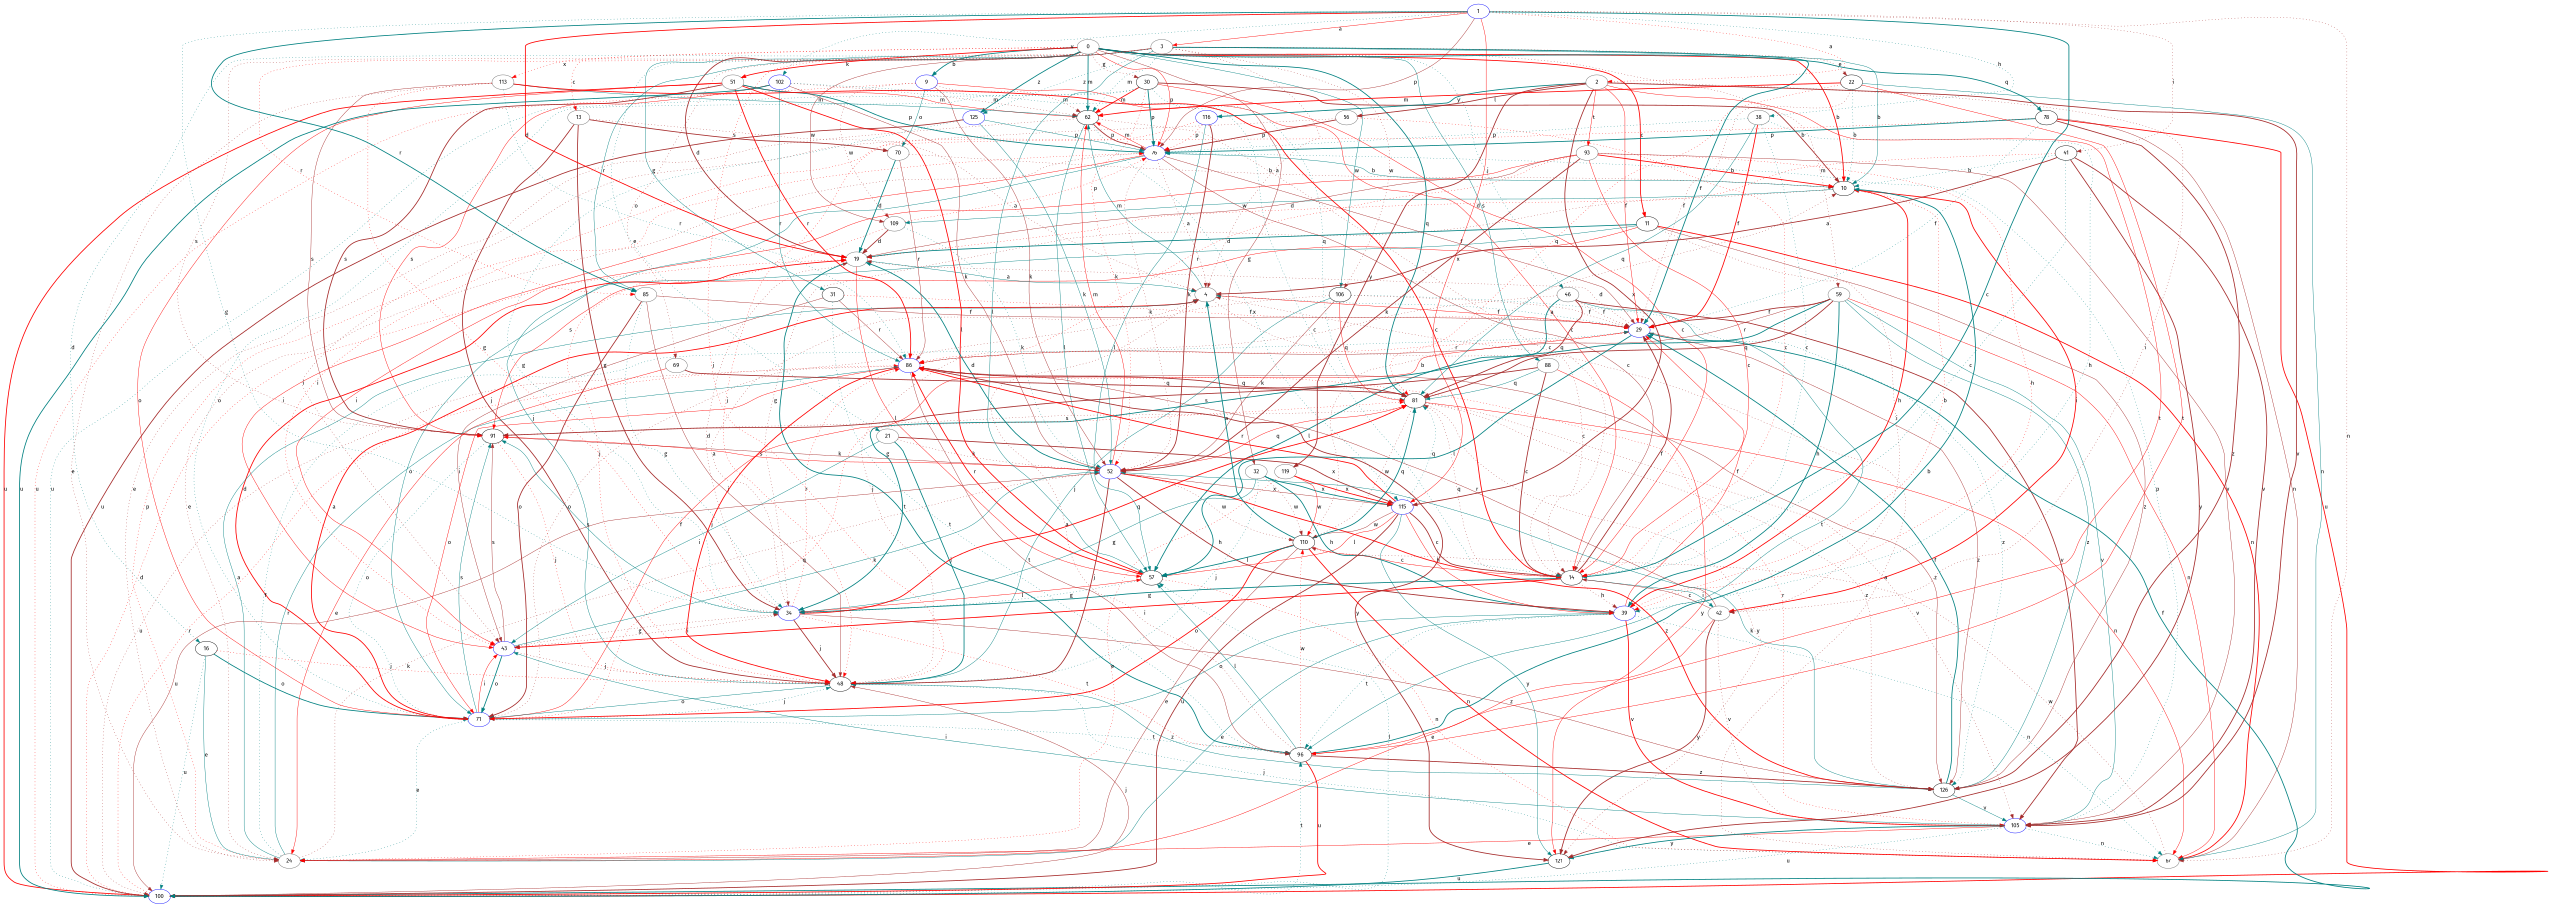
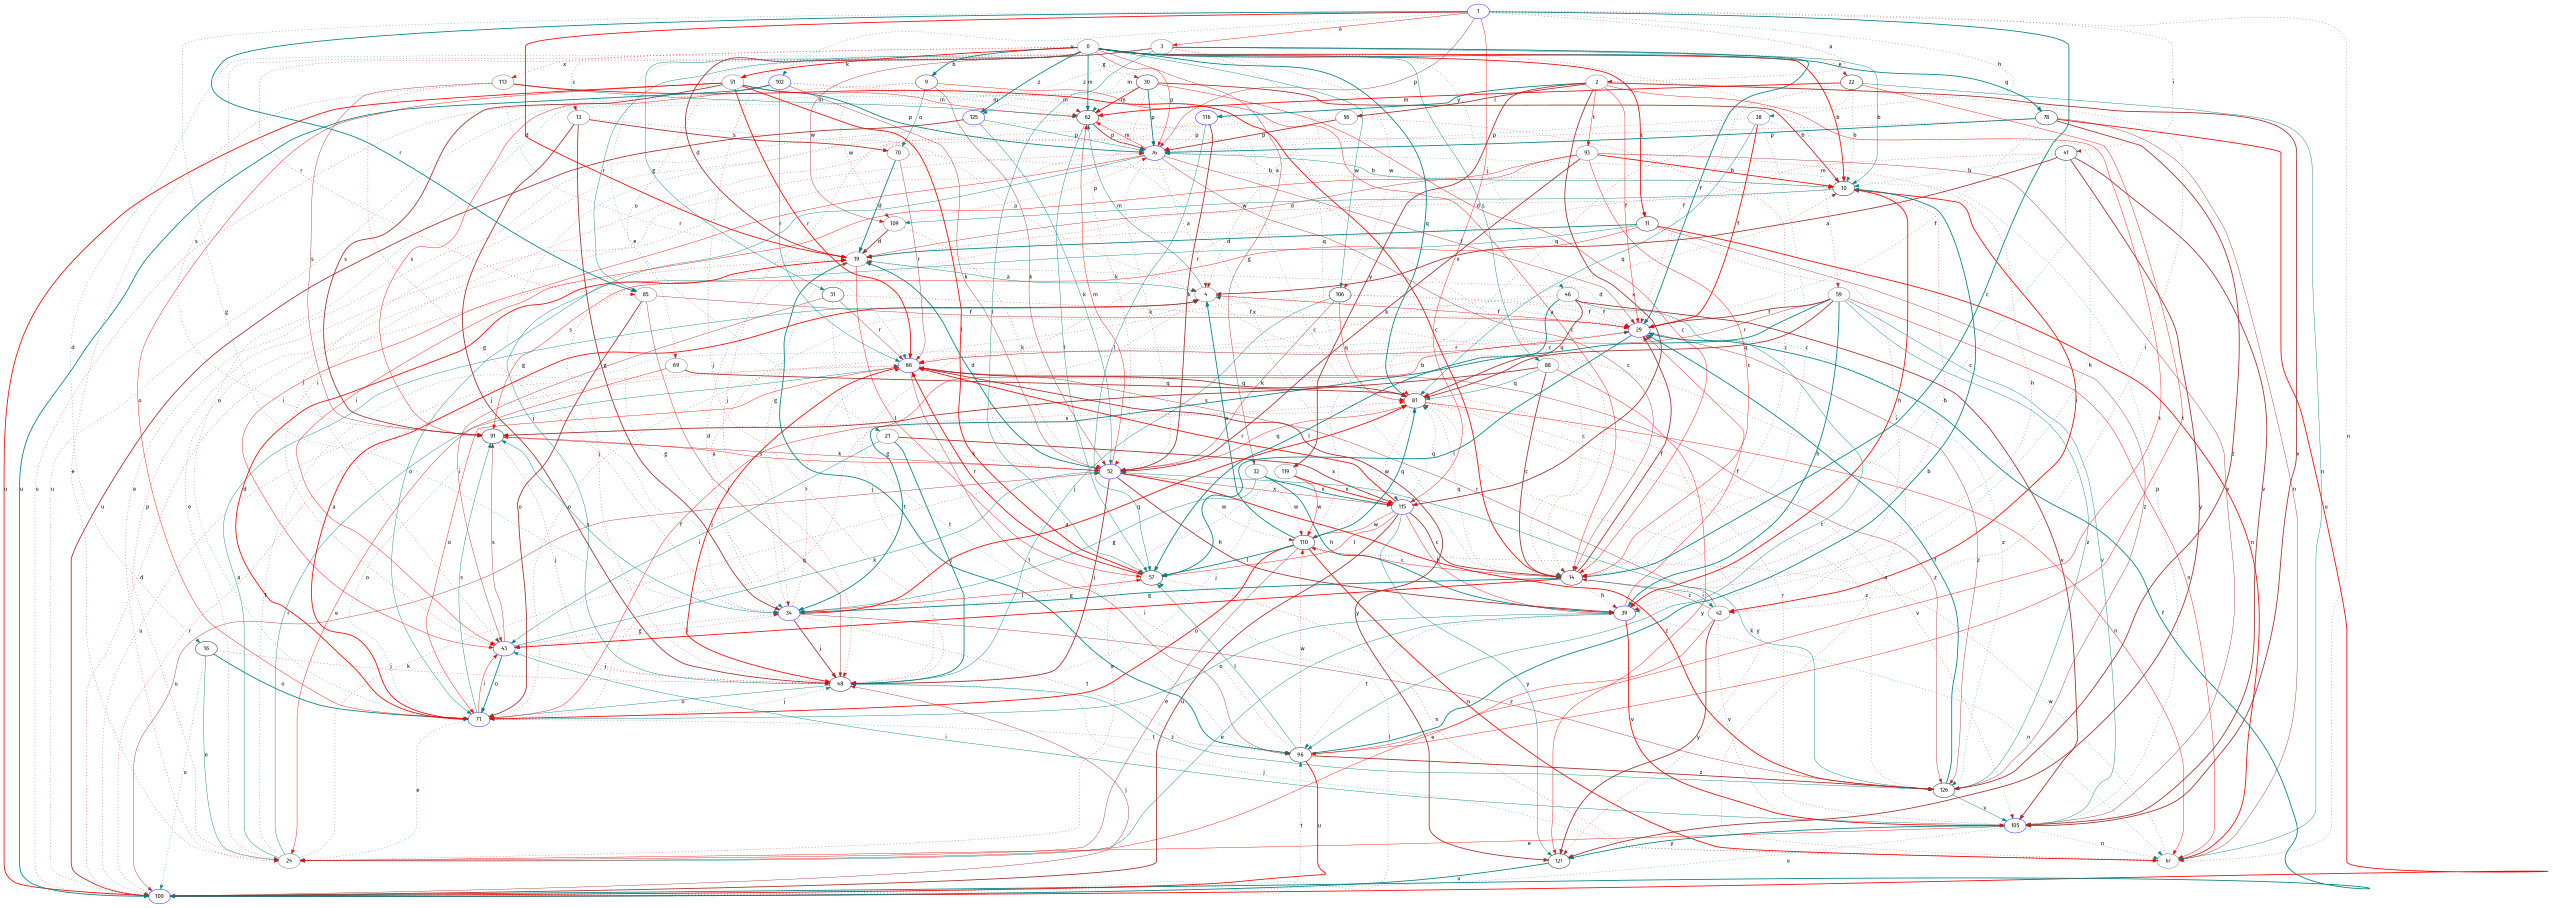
edge "109" -> "52": color teal -> red
